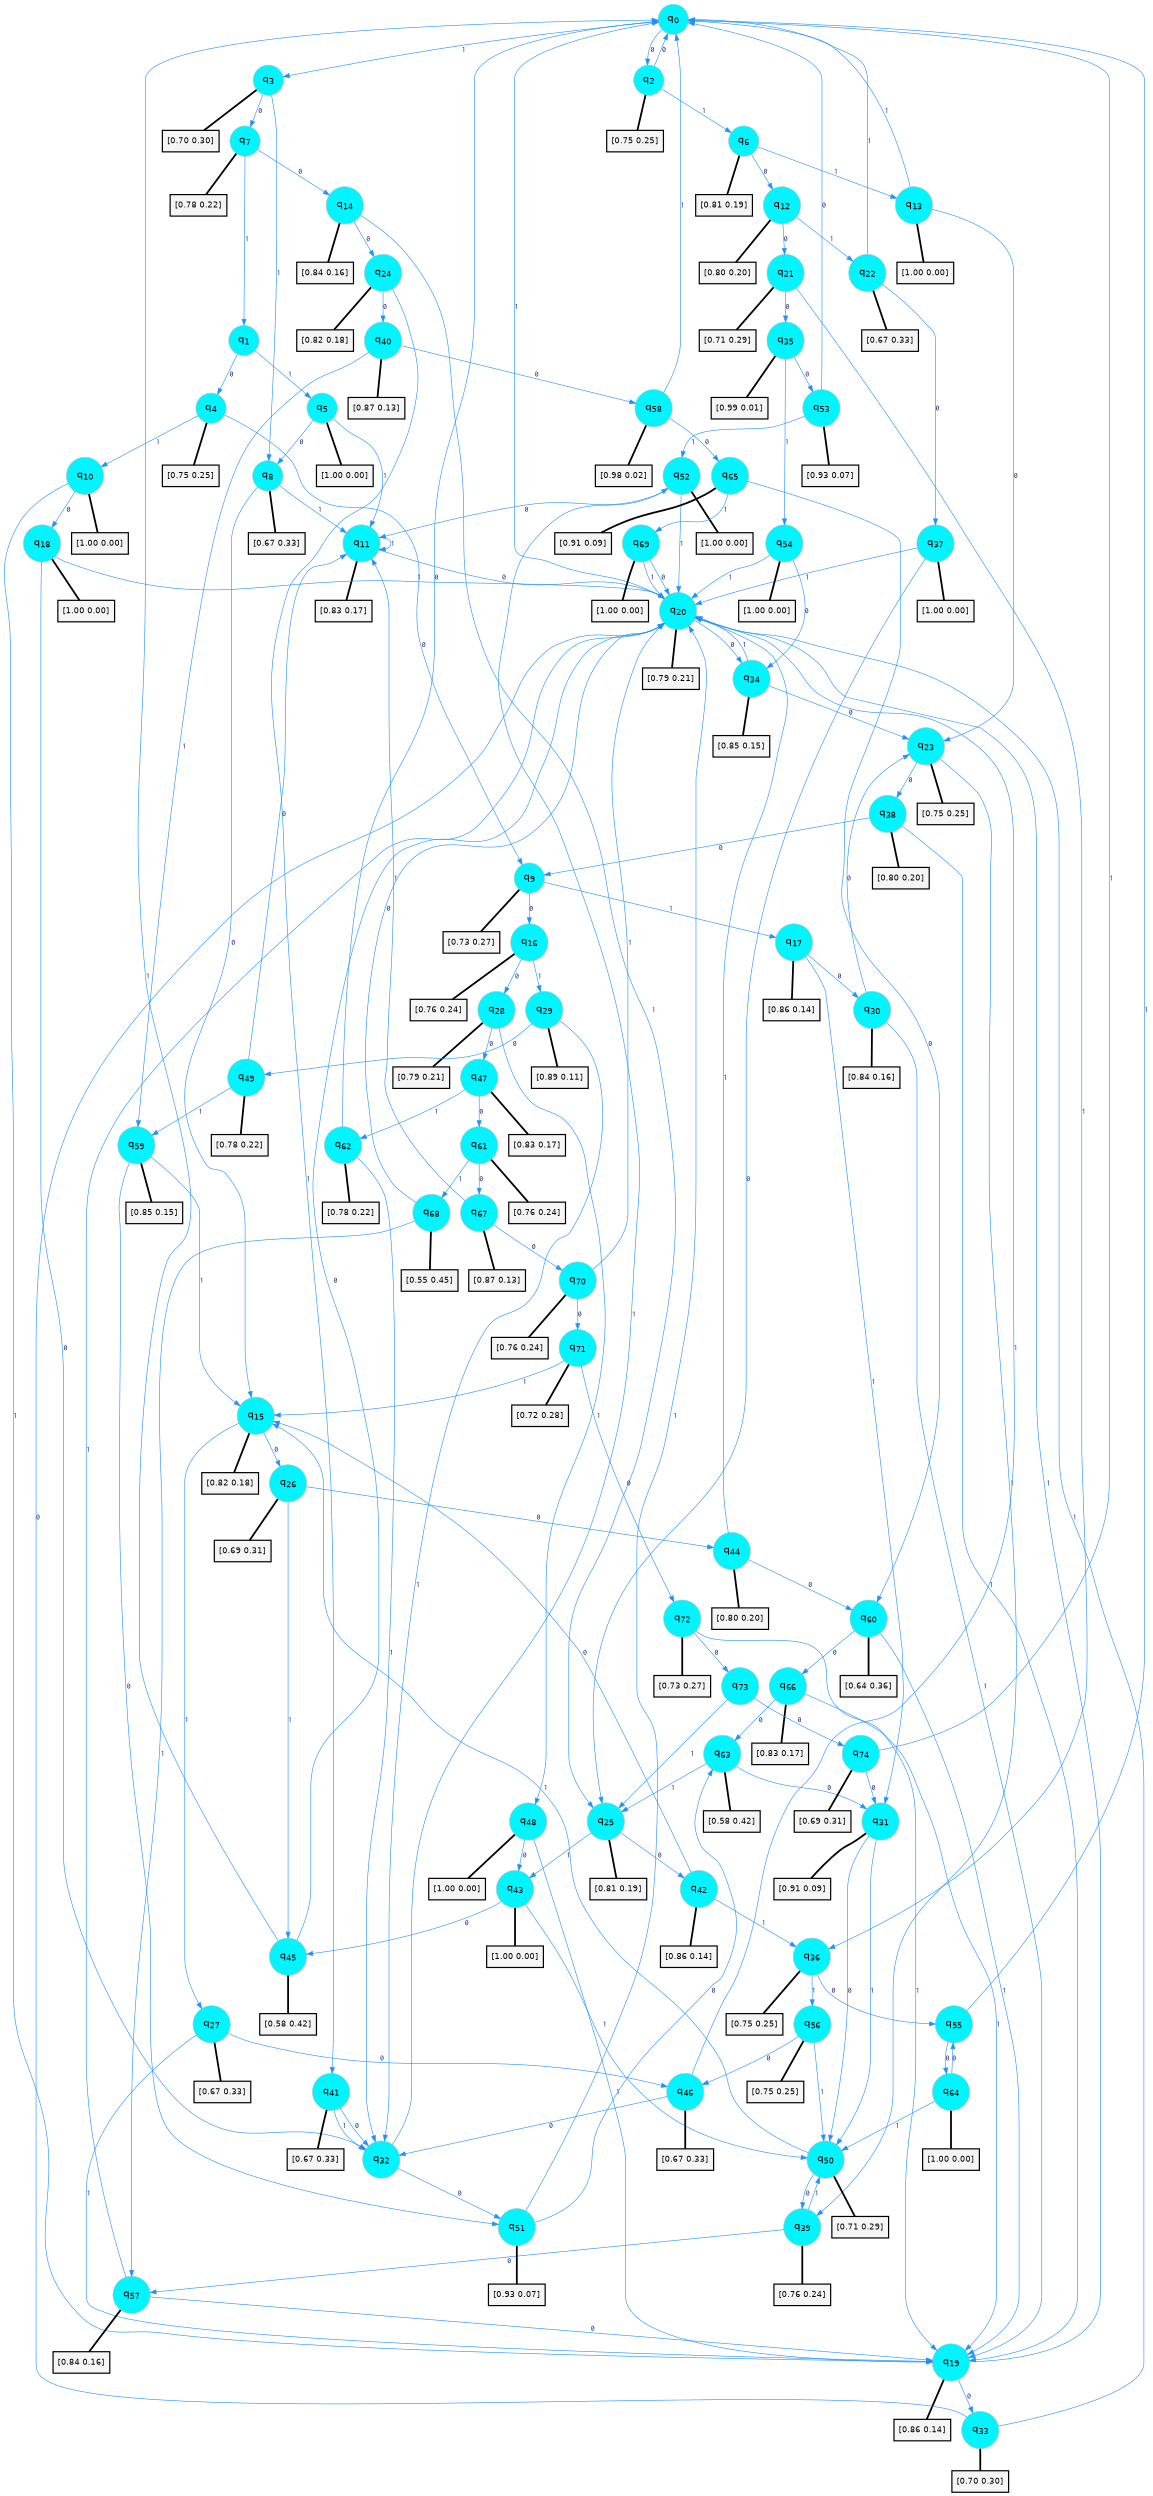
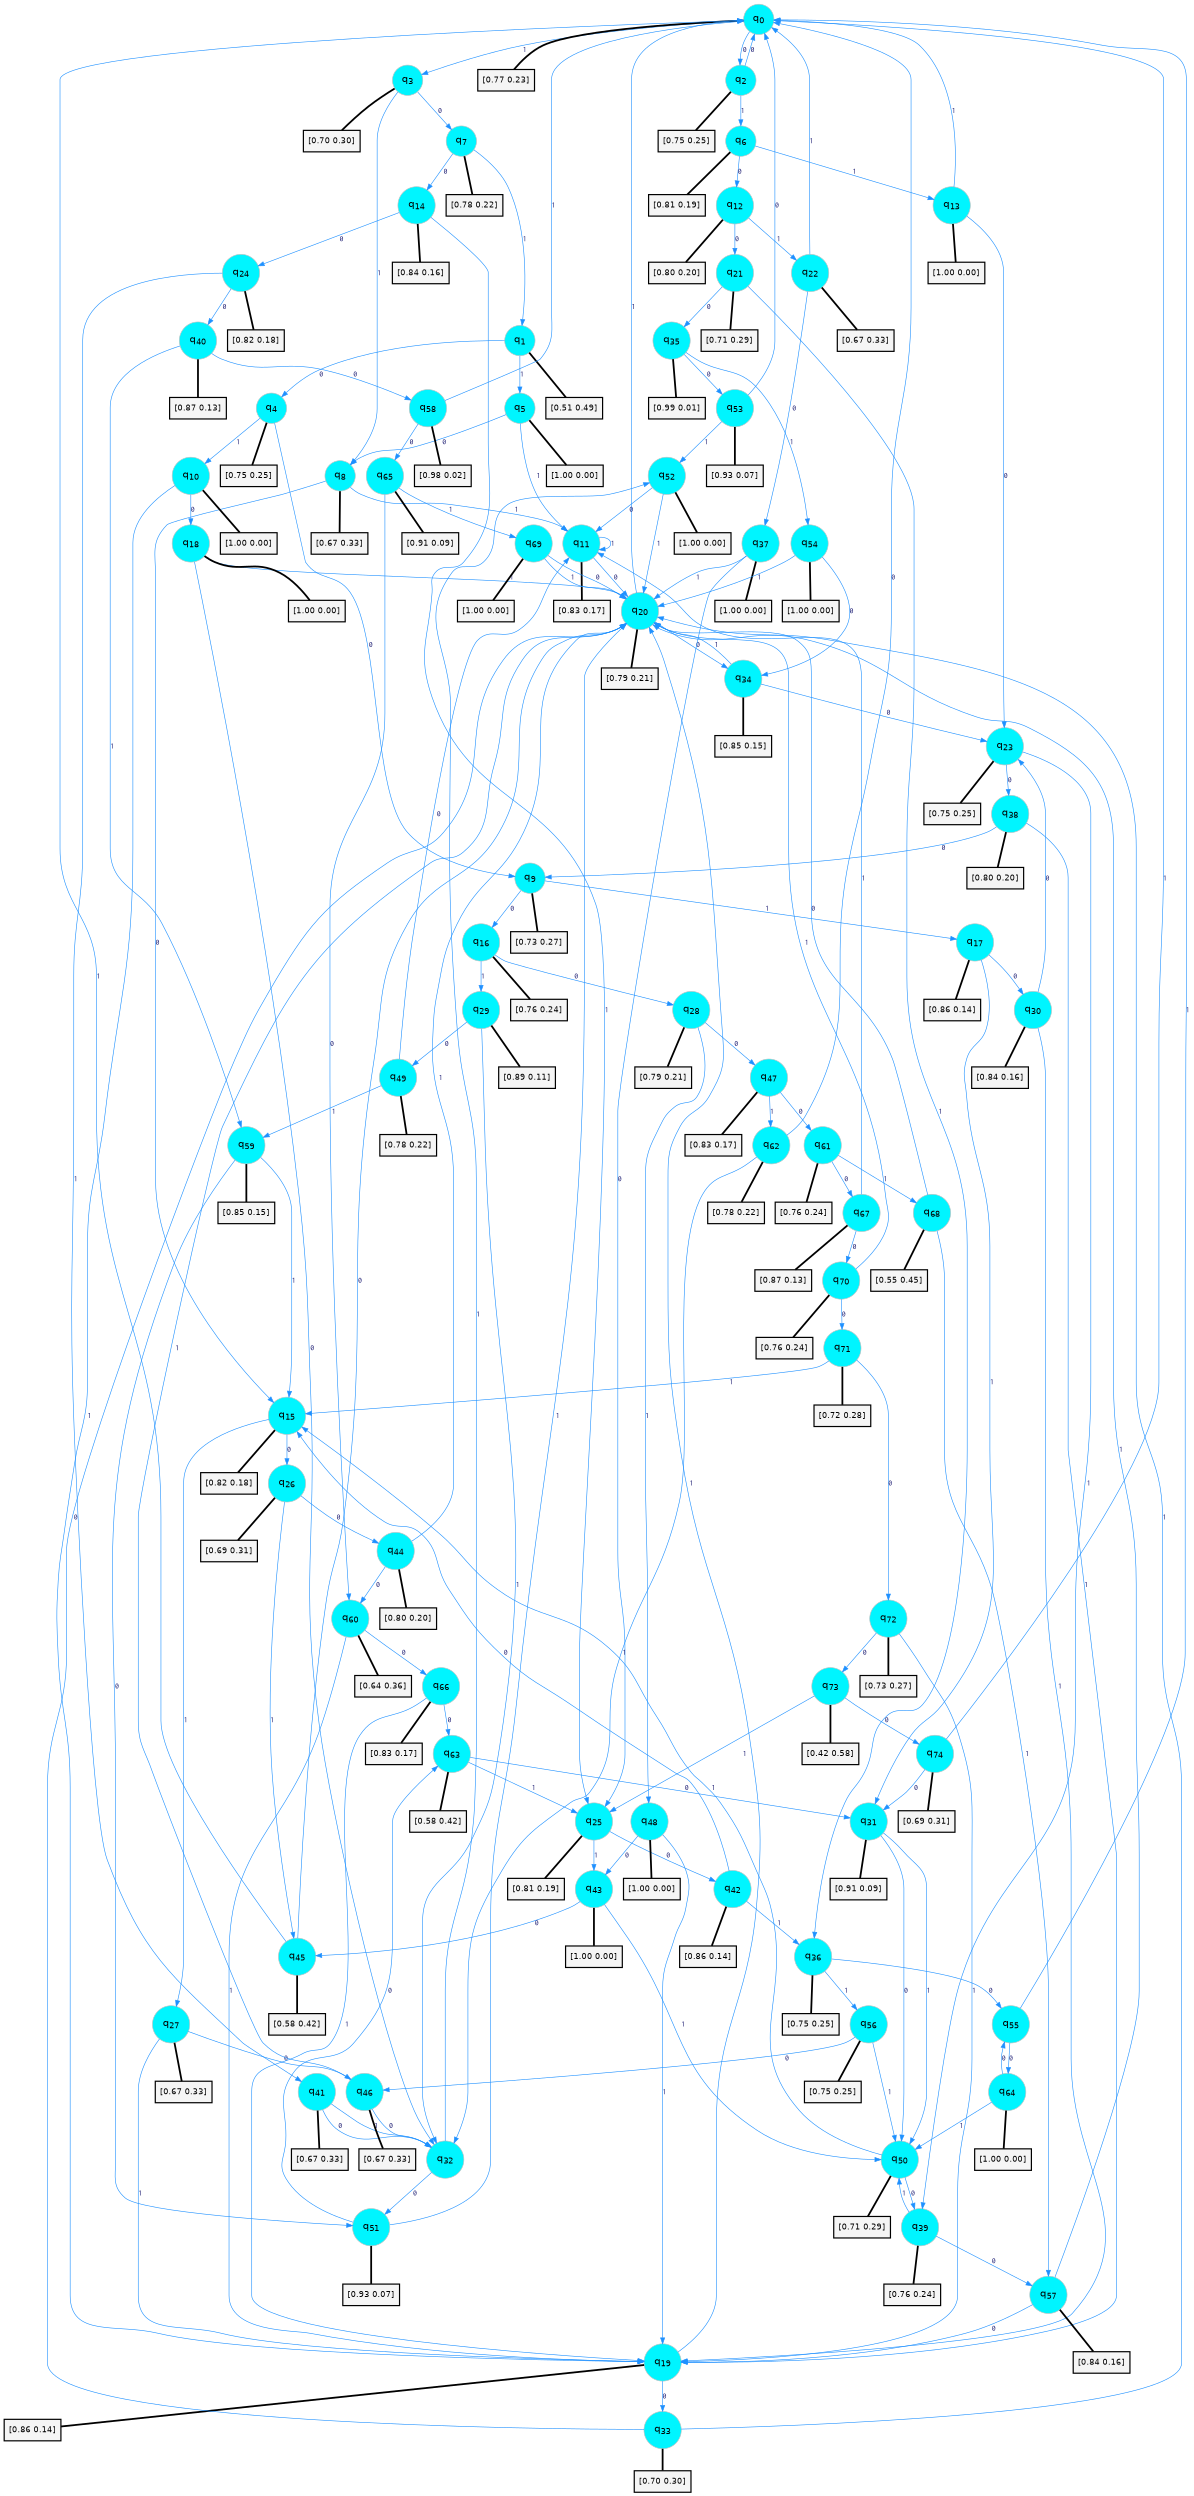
node "[0.77 0.23]": added
node "[0.51 0.49]": added
node "[0.42 0.58]": added
